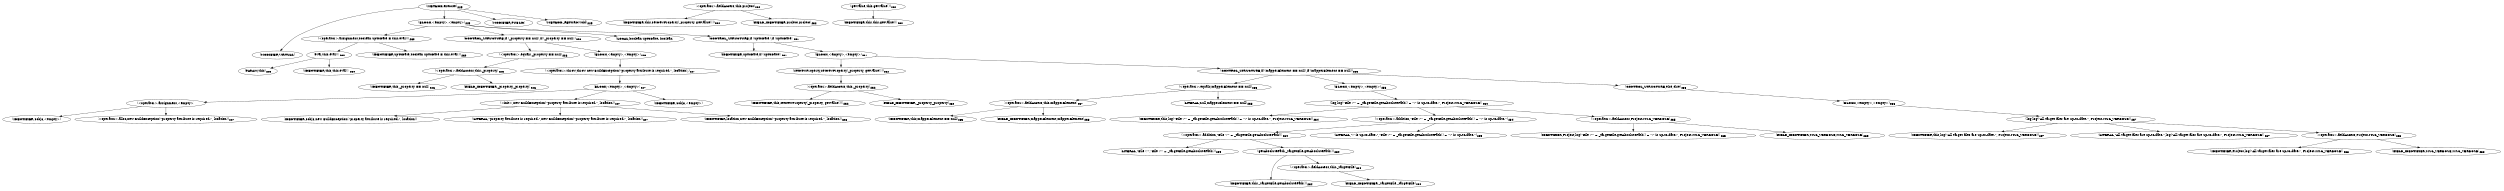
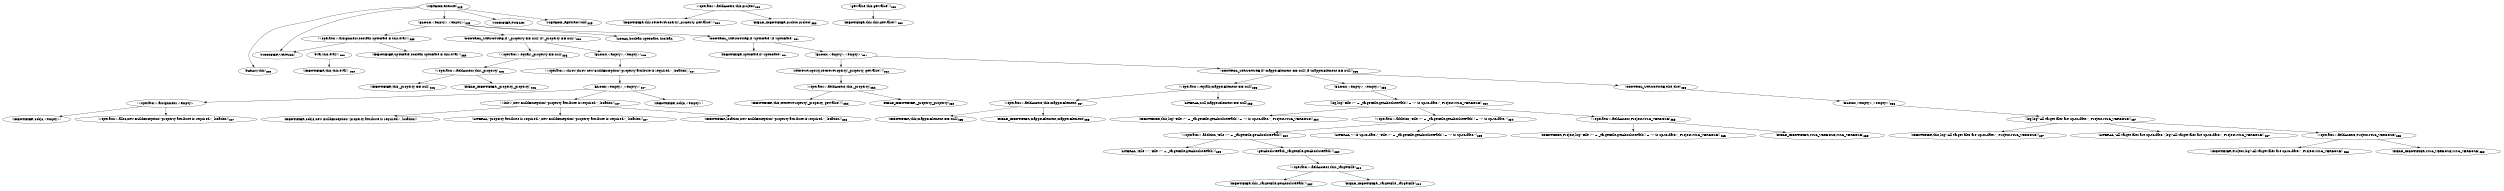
edge "(<operator>.assignment,boolean upToDate = this.eval())" -> "(eval,this.eval())": now "(<operator>.assignment,boolean upToDate = this.eval())" -> "(MODIFIER,VIRTUAL)"
edge "(eval,this.eval())" -> "(PARAM,this)": now "(METHOD,execute)" -> "(PARAM,this)"
edge "(getAbsolutePath,_targetFile.getAbsolutePath())" -> "(IDENTIFIER,this,_targetFile.getAbsolutePath())": now "(<operator>.fieldAccess,this._targetFile)" -> "(IDENTIFIER,this,_targetFile.getAbsolutePath())"
